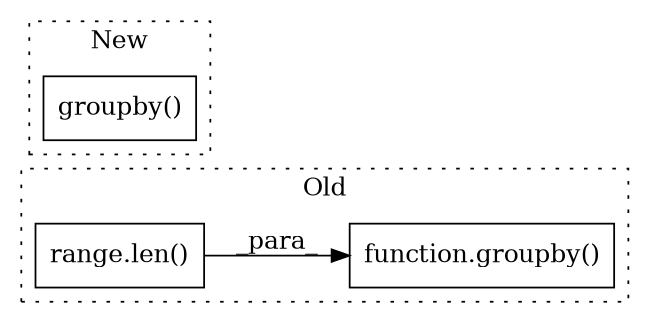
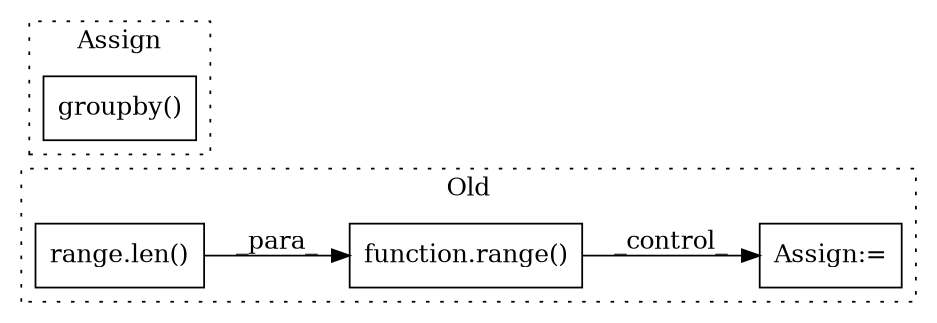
cluster "New": label "New" -> "Assign"
node "function.groupby()": label "function.groupby()" -> "function.range()"
node "Assign:=": added
